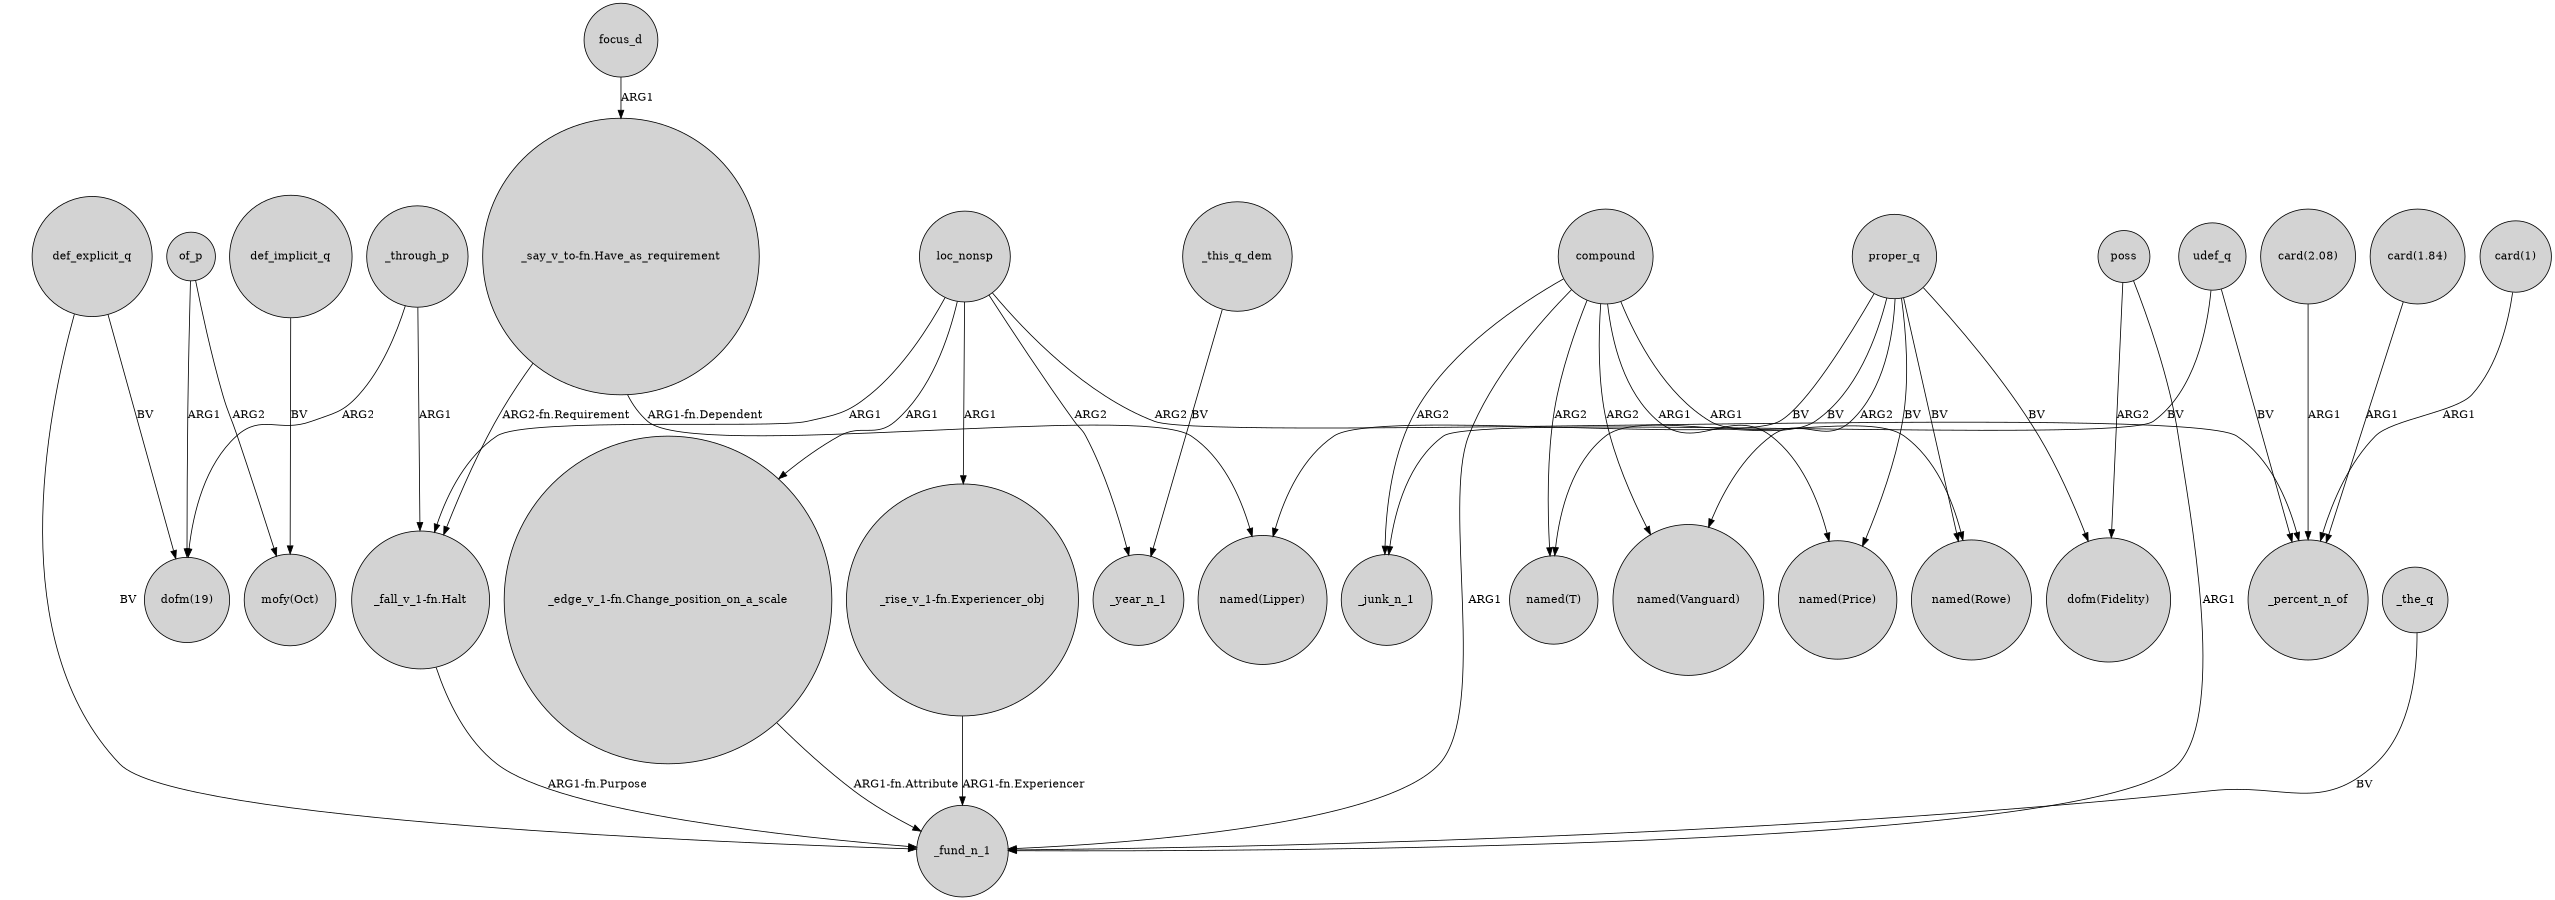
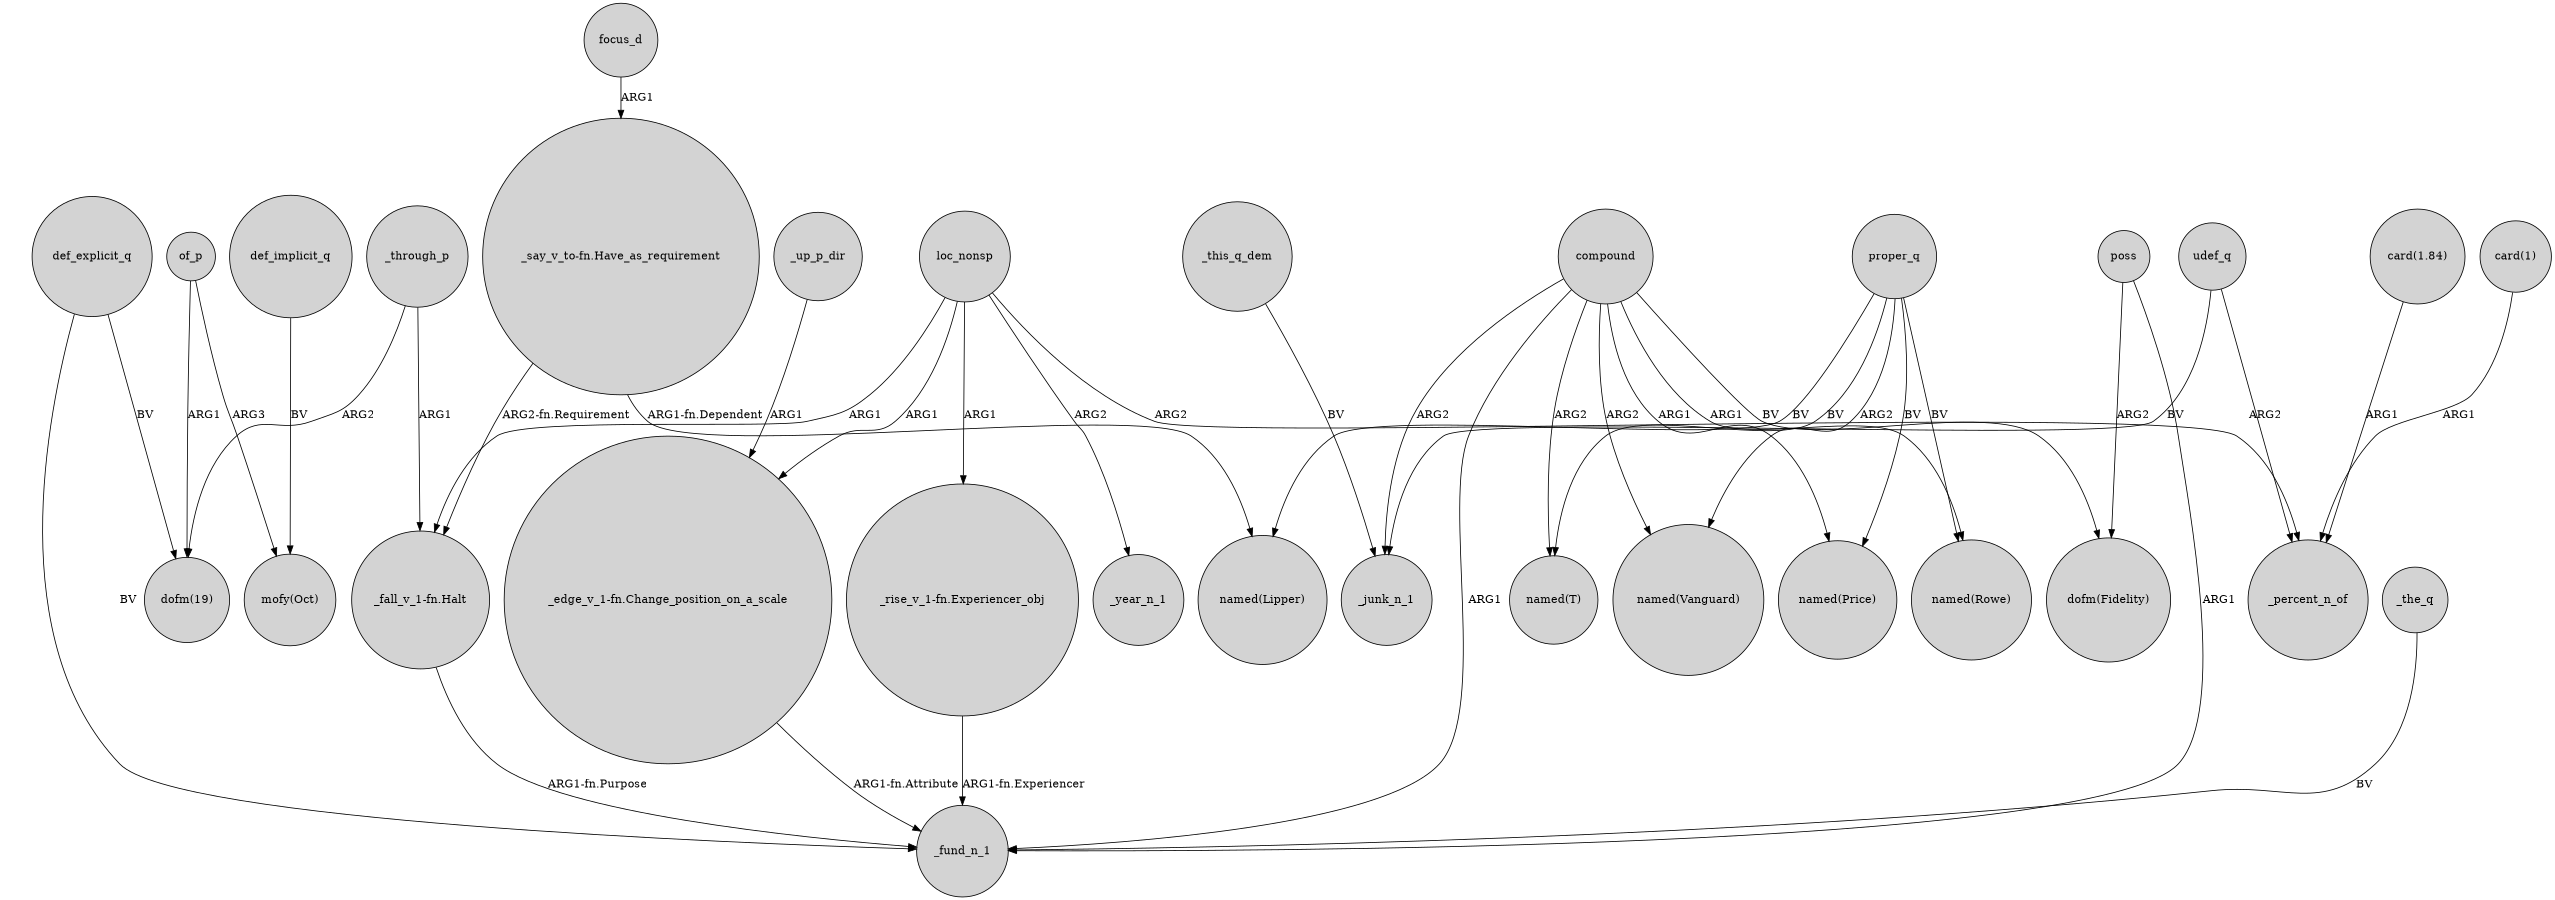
node "_up_p_dir": added
node "card(2.08)": removed
edge "proper_q" -> "dofm(Fidelity)": now "compound" -> "dofm(Fidelity)"
edge "of_p" -> "mofy(Oct)": label "ARG2" -> "ARG3"
edge "udef_q" -> "_percent_n_of": label "BV" -> "ARG2"
edge "_this_q_dem" -> "_year_n_1": now "_this_q_dem" -> "_junk_n_1"
